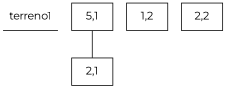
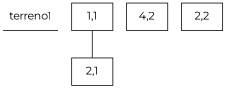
node "5,1": label "5,1" -> "1,1"
node "1,2": label "1,2" -> "4,2"
